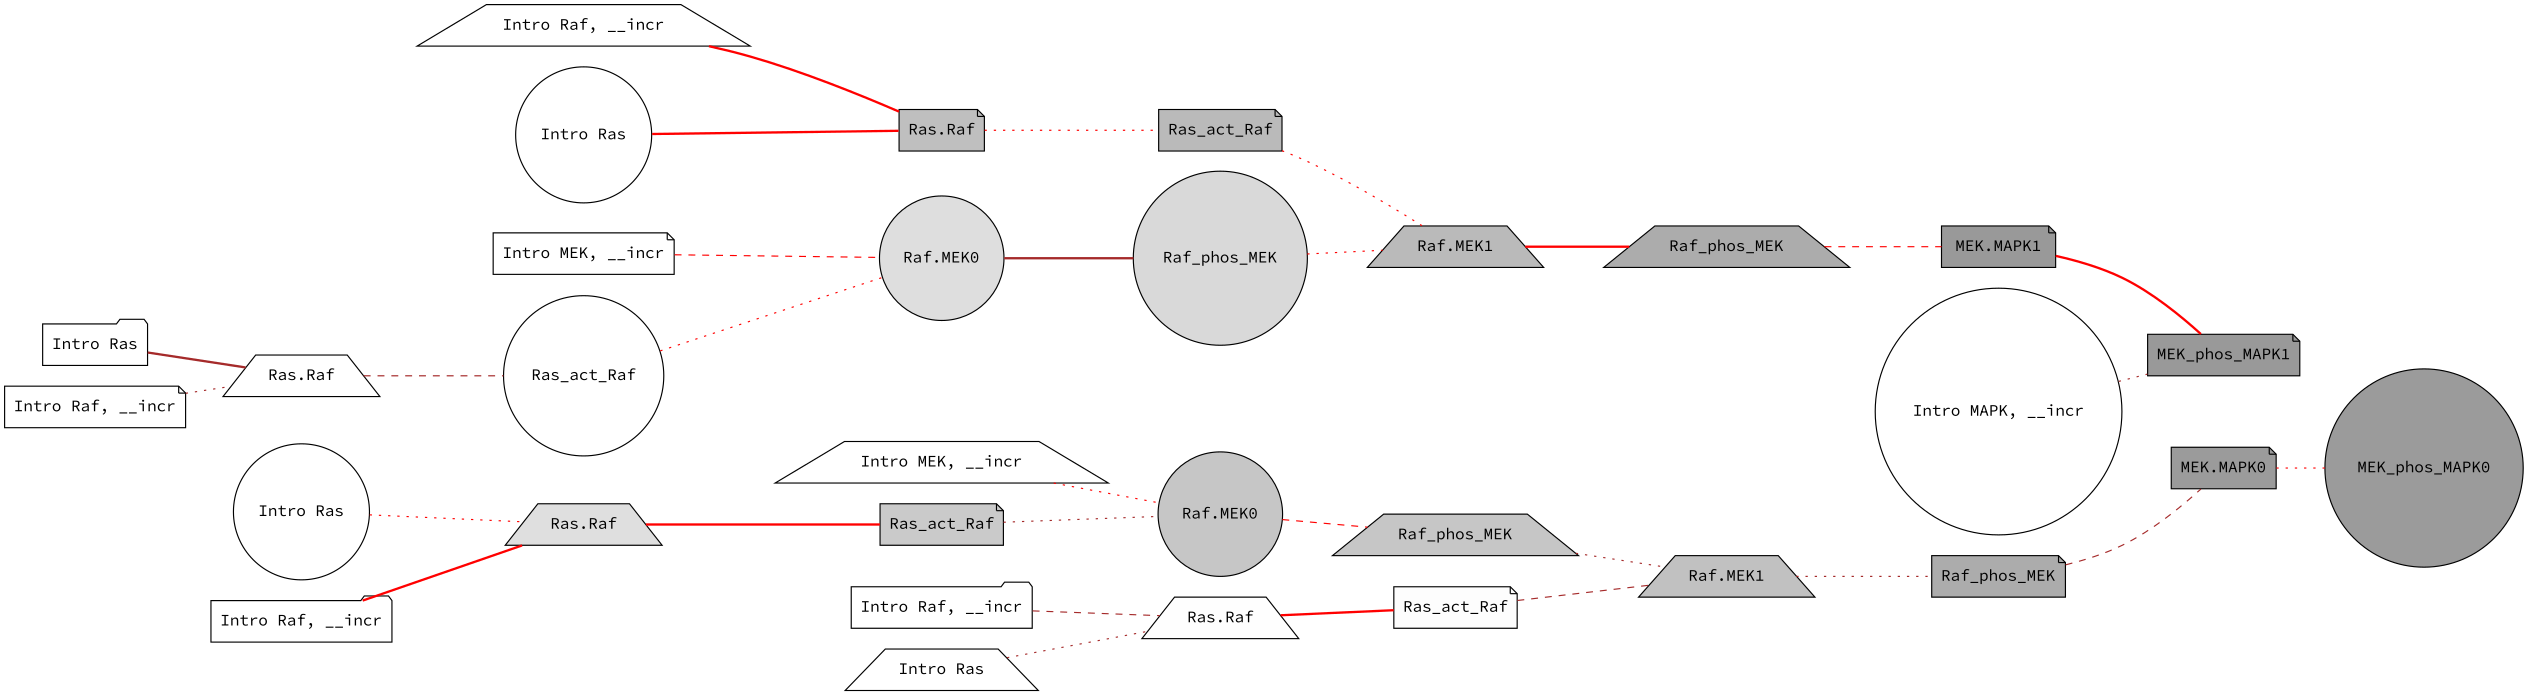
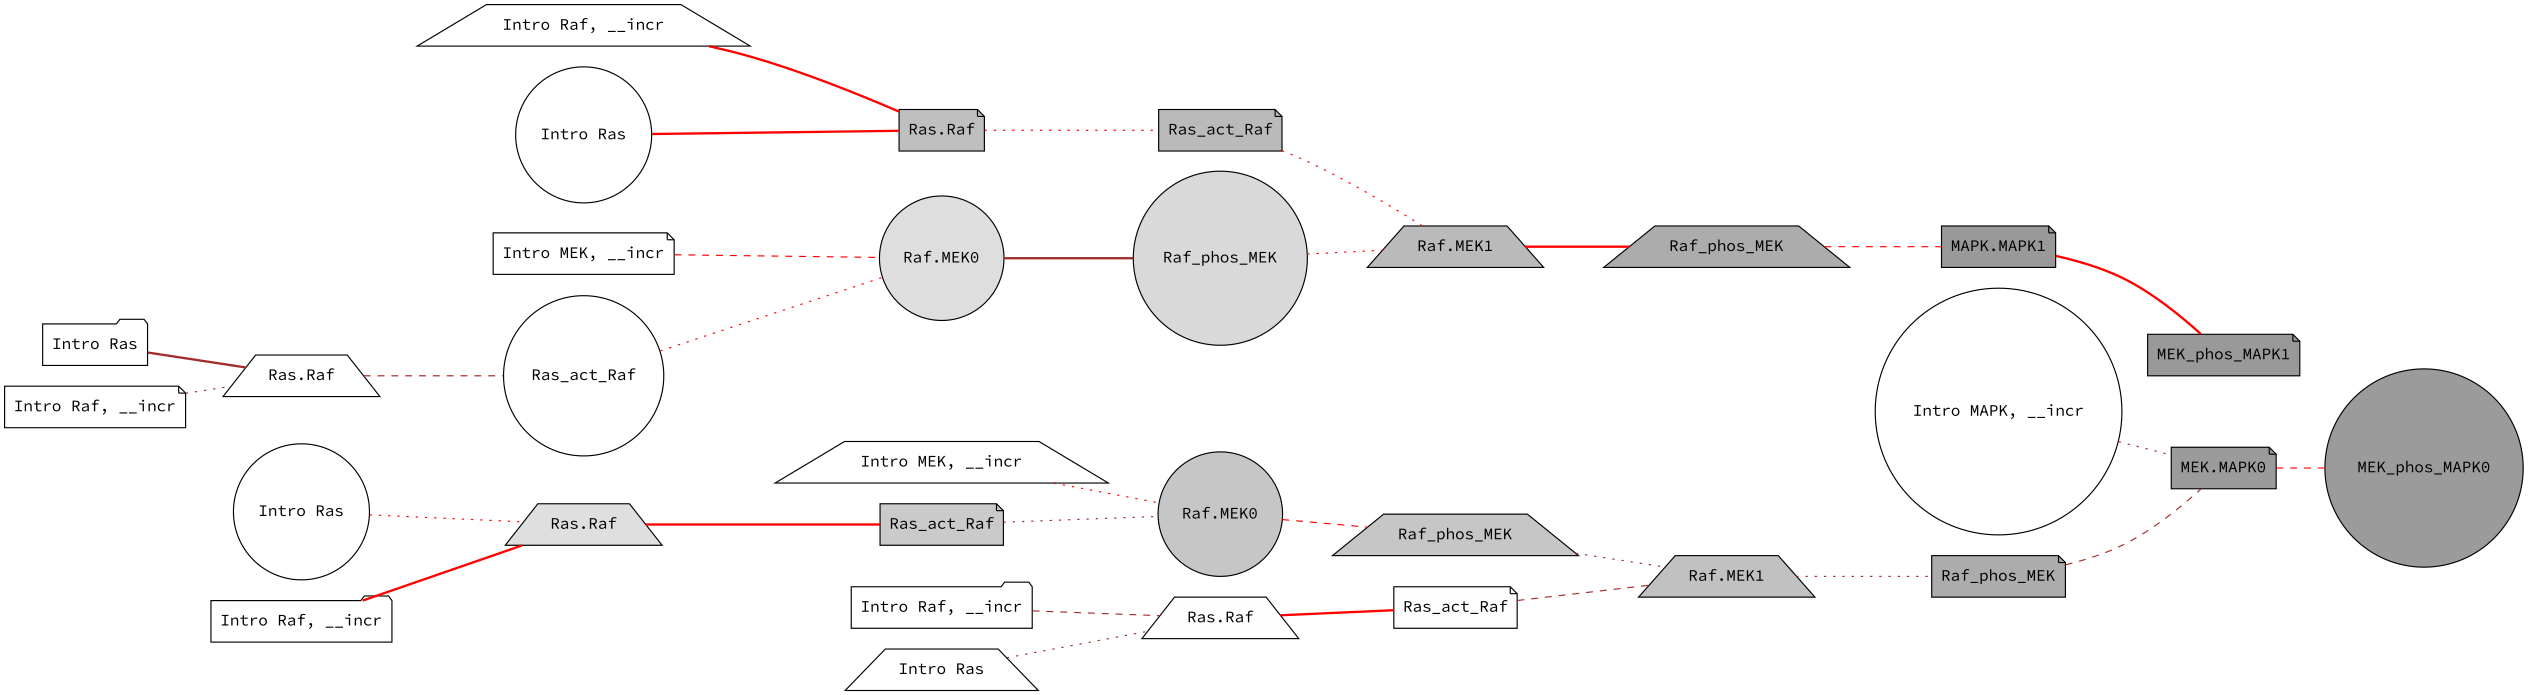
node "MEK.MAPK1": label "MEK.MAPK1" -> "MAPK.MAPK1"
edge "MEK_phos_MAPK1" -- "Intro MAPK, __incr": now "MEK.MAPK0" -- "Intro MAPK, __incr"
edge "MEK.MAPK0" -- "MEK_phos_MAPK0": style dotted -> dashed
